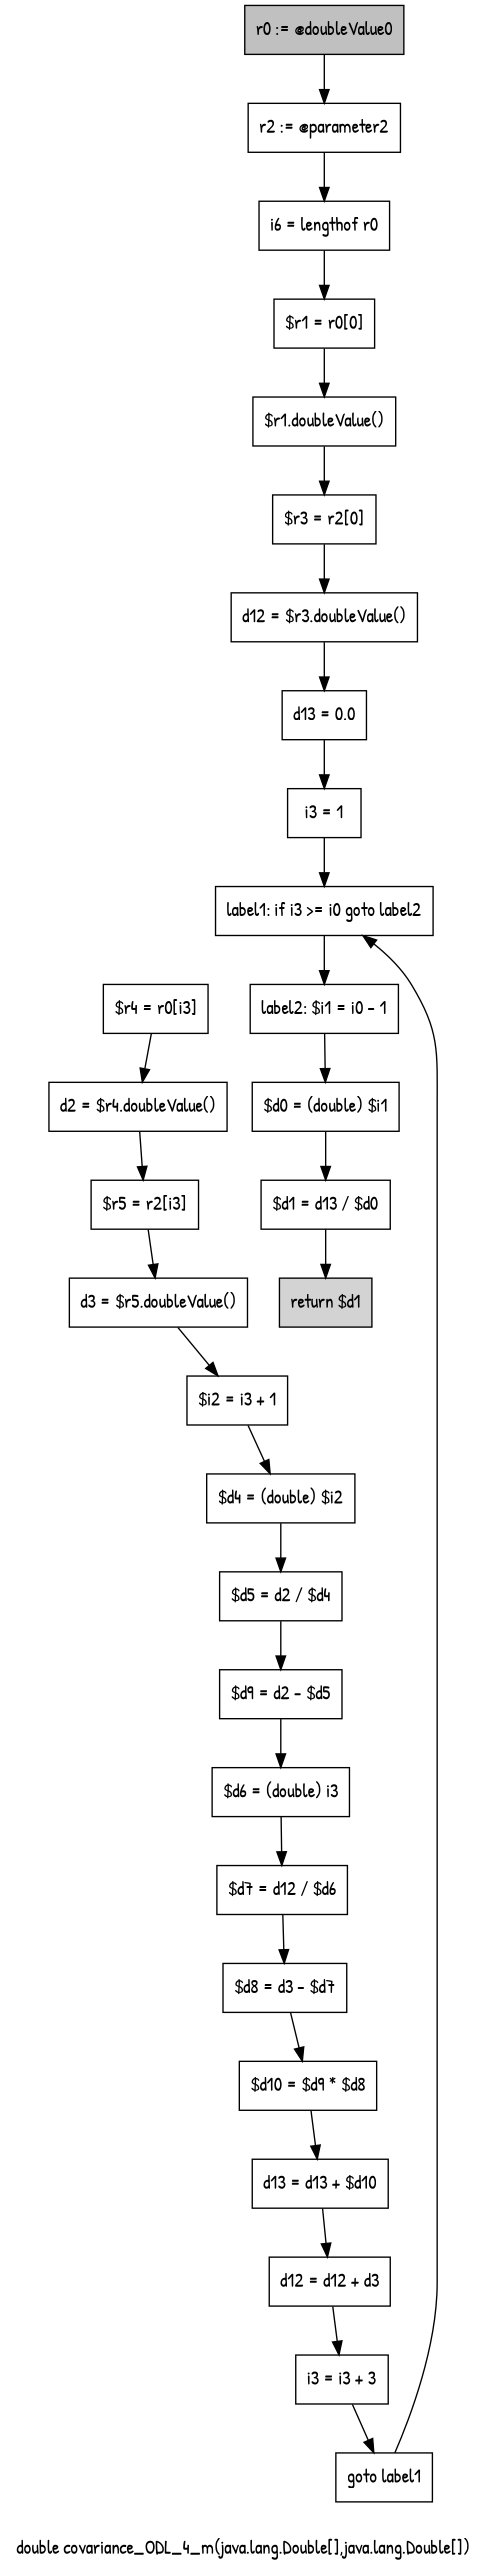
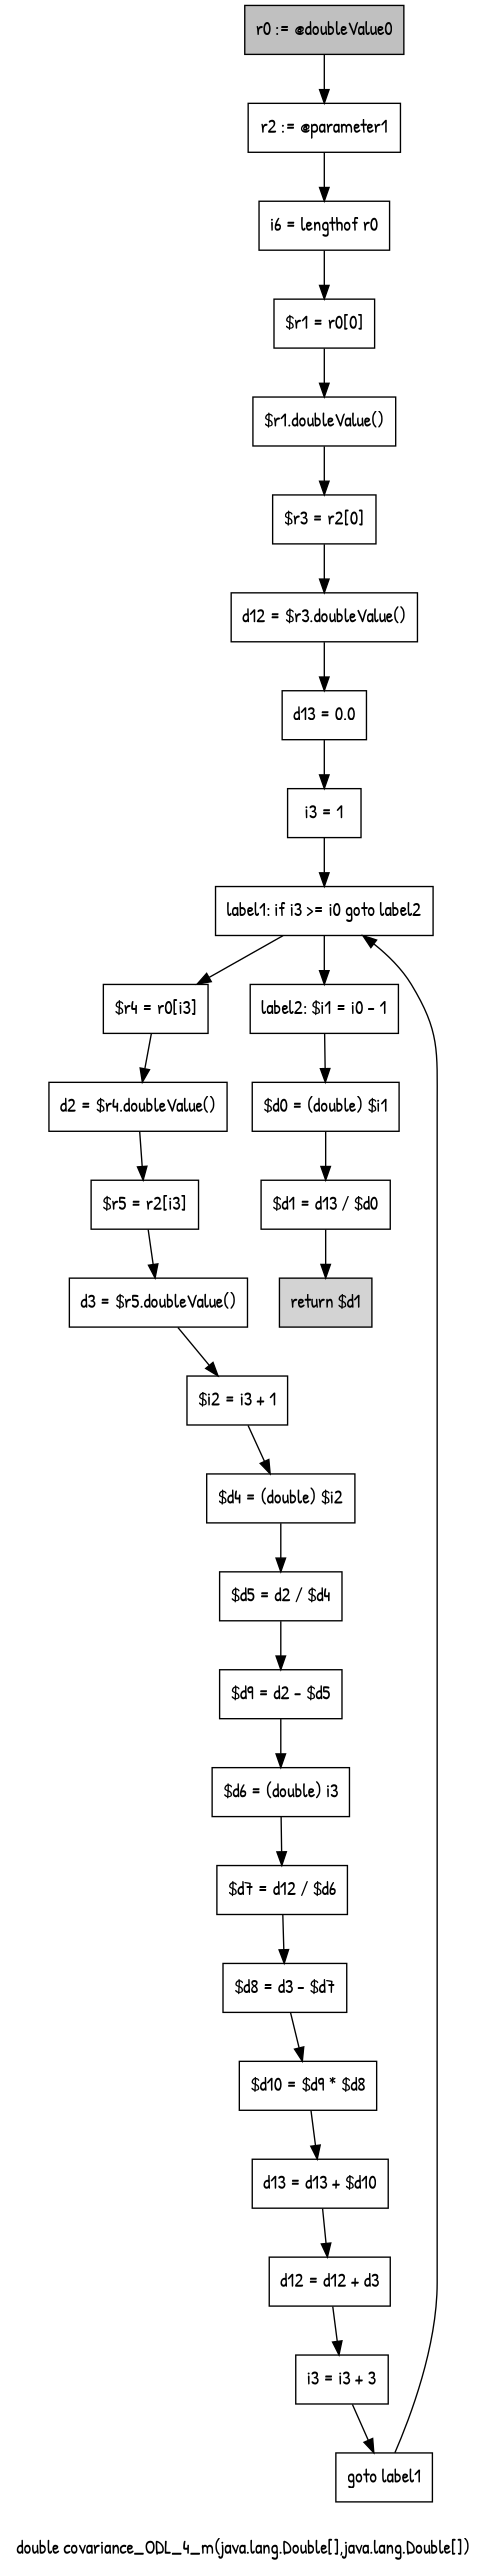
node "r2 := @parameter2": label "r2 := @parameter2" -> "r2 := @parameter1"
edge "label1: if i3 >= i0 goto label2" -> "$r4 = r0[i3]": added
